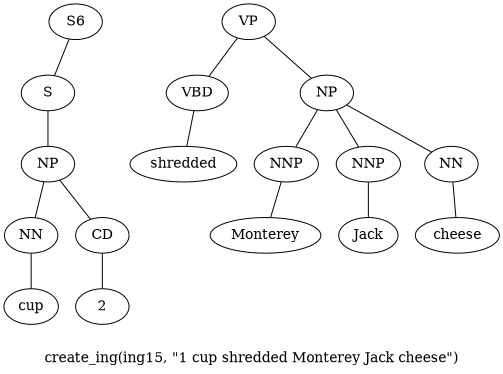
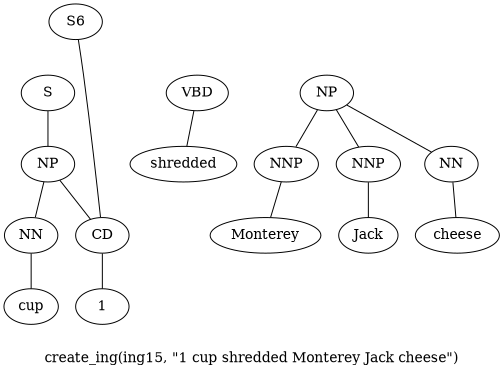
node "VP": removed
edge "S6" -- "S": now "S6" -- "CD"
node "2": label "2" -> "1"
